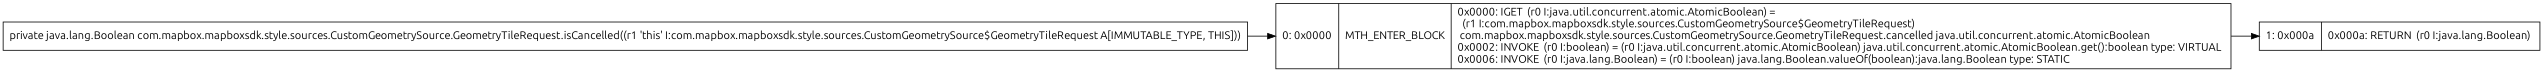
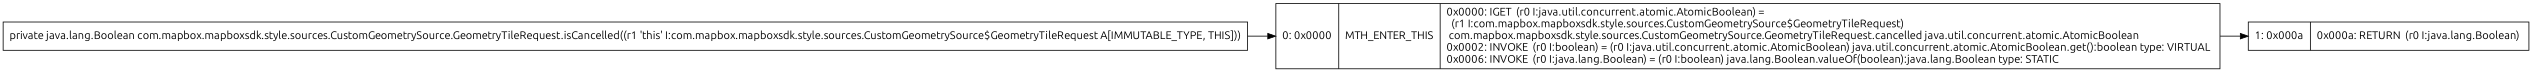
node "0: 0x0000": text "MTH_ENTER_BLOCK" -> "MTH_ENTER_THIS"
